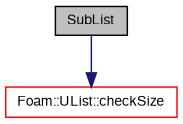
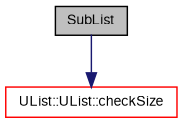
node "Foam::UList::checkSize": label "Foam::UList::checkSize" -> "UList::UList::checkSize"
